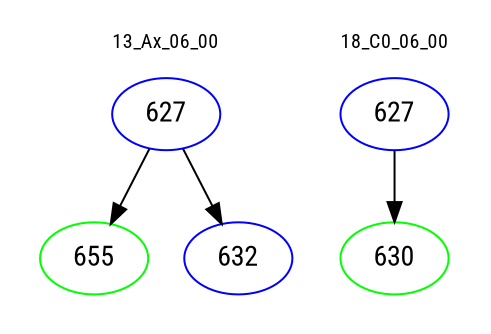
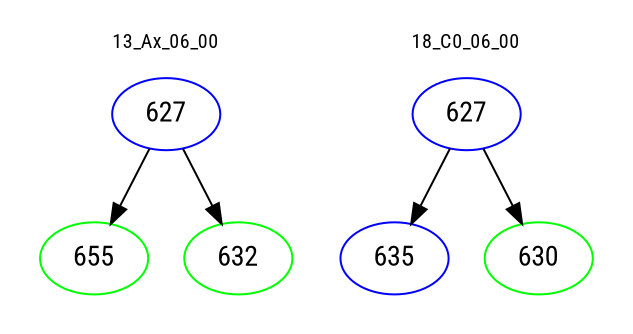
node "632": color blue -> green
node "635": added
